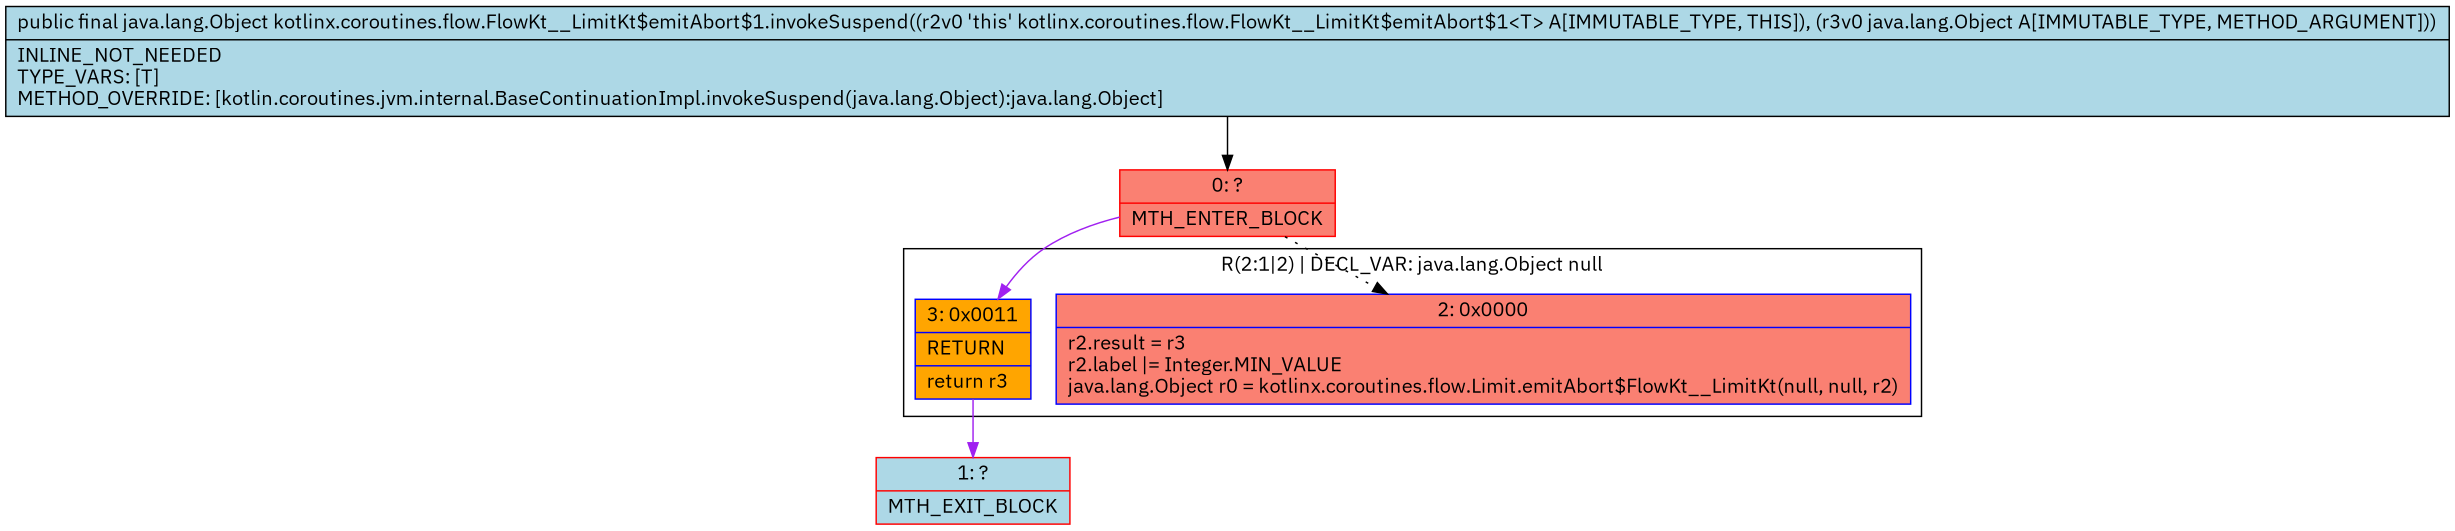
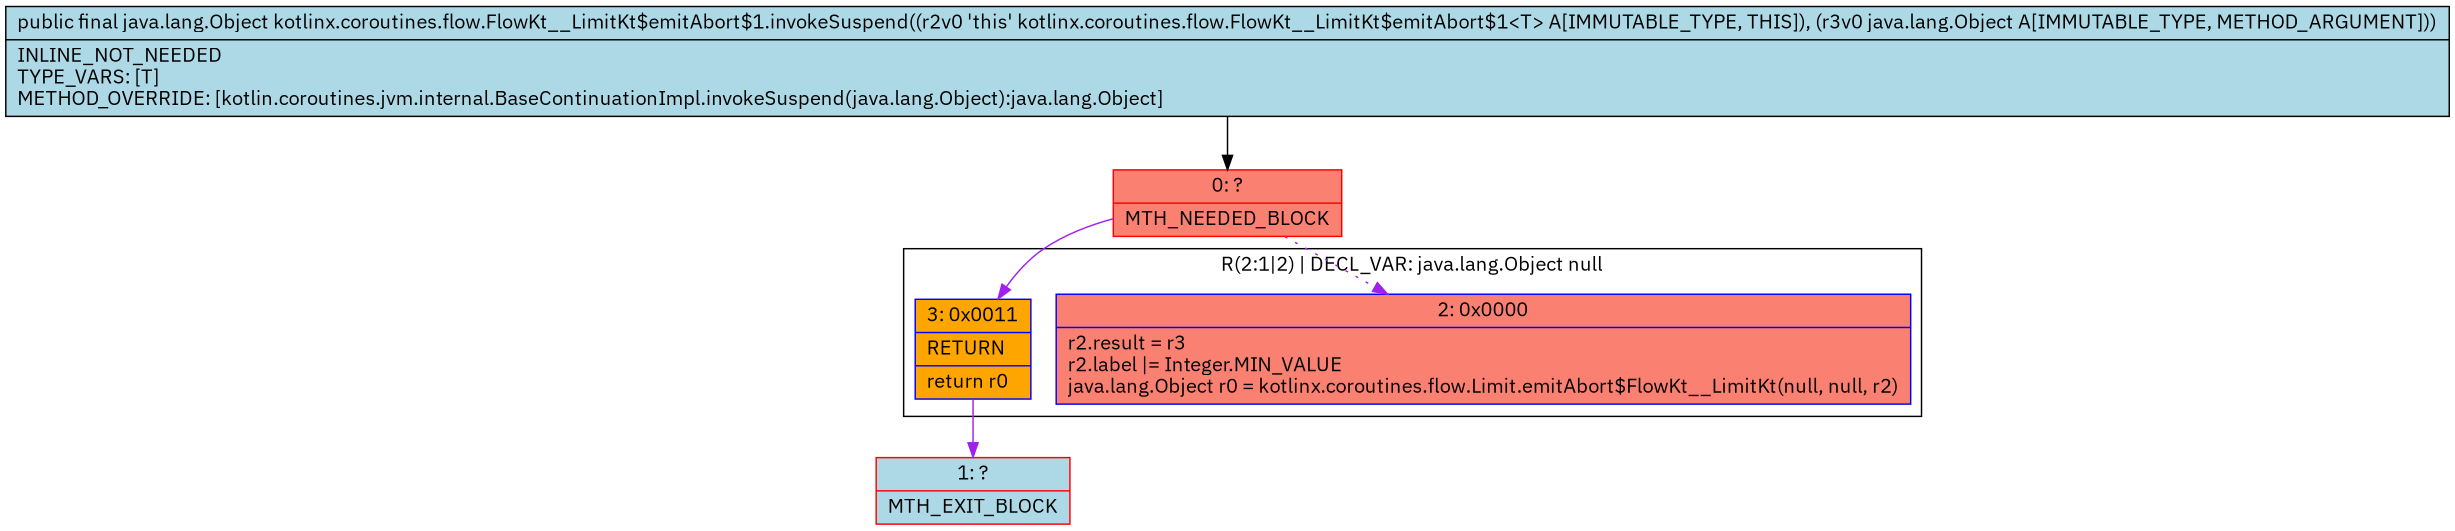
node "0: ?": text "MTH_ENTER_BLOCK" -> "MTH_NEEDED_BLOCK"
edge "0: ?" -> "2: 0x0000": color black -> purple
node "3: 0x0011": text "return r3" -> "return r0"
